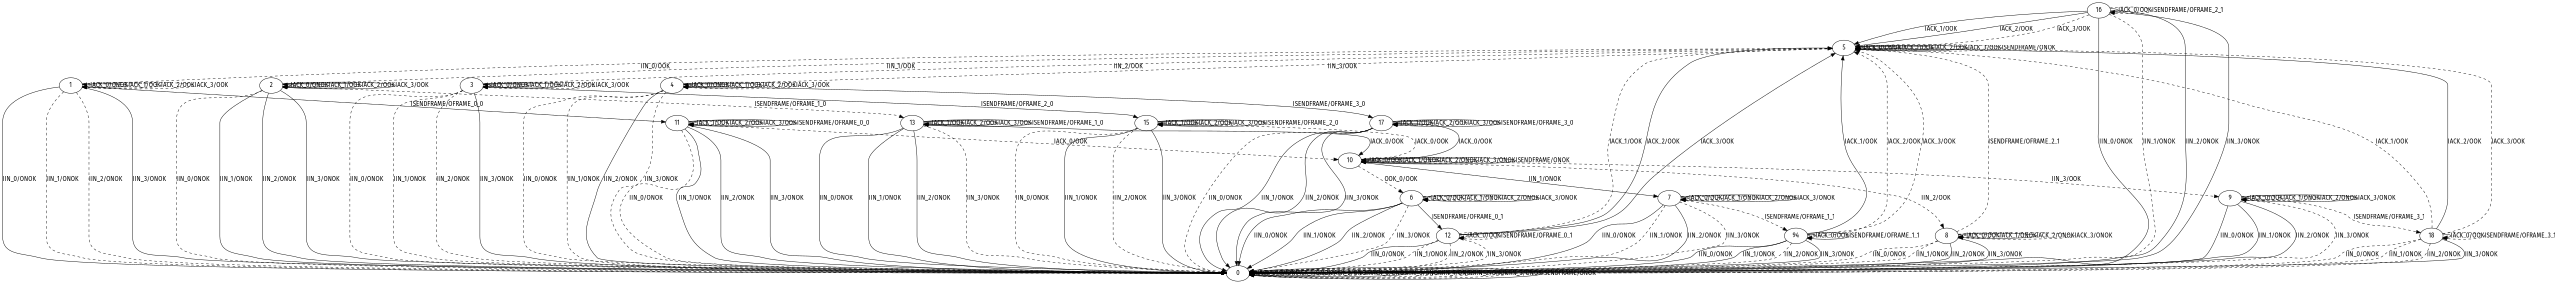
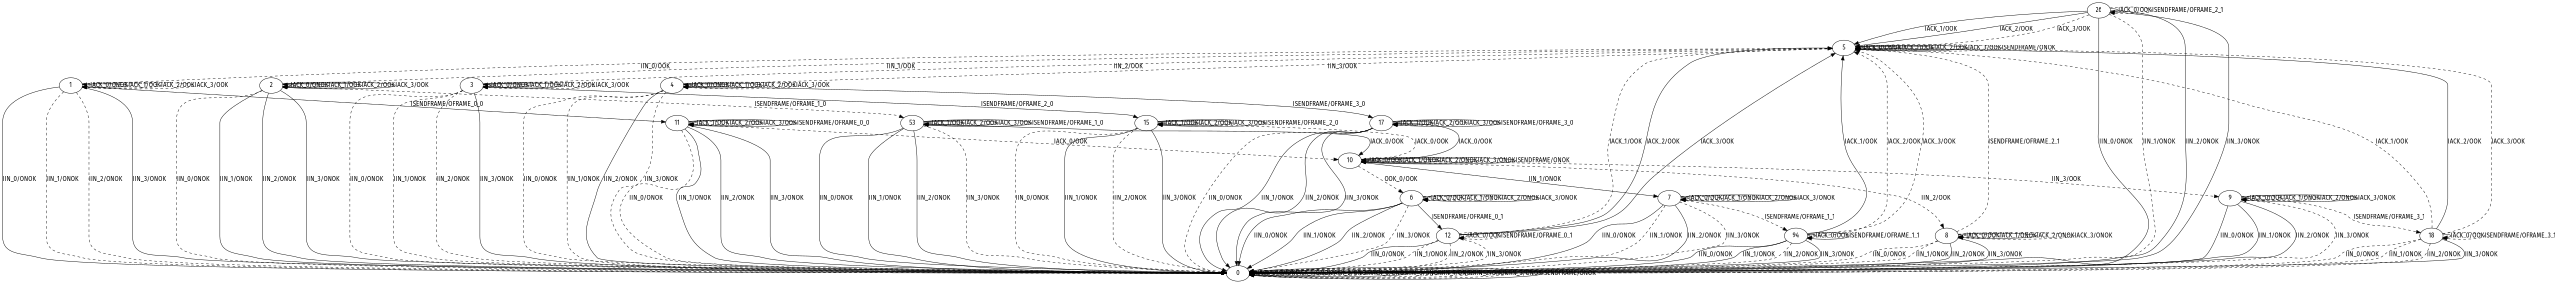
node "16": label "16" -> "26"
node "13": label "13" -> "53"
